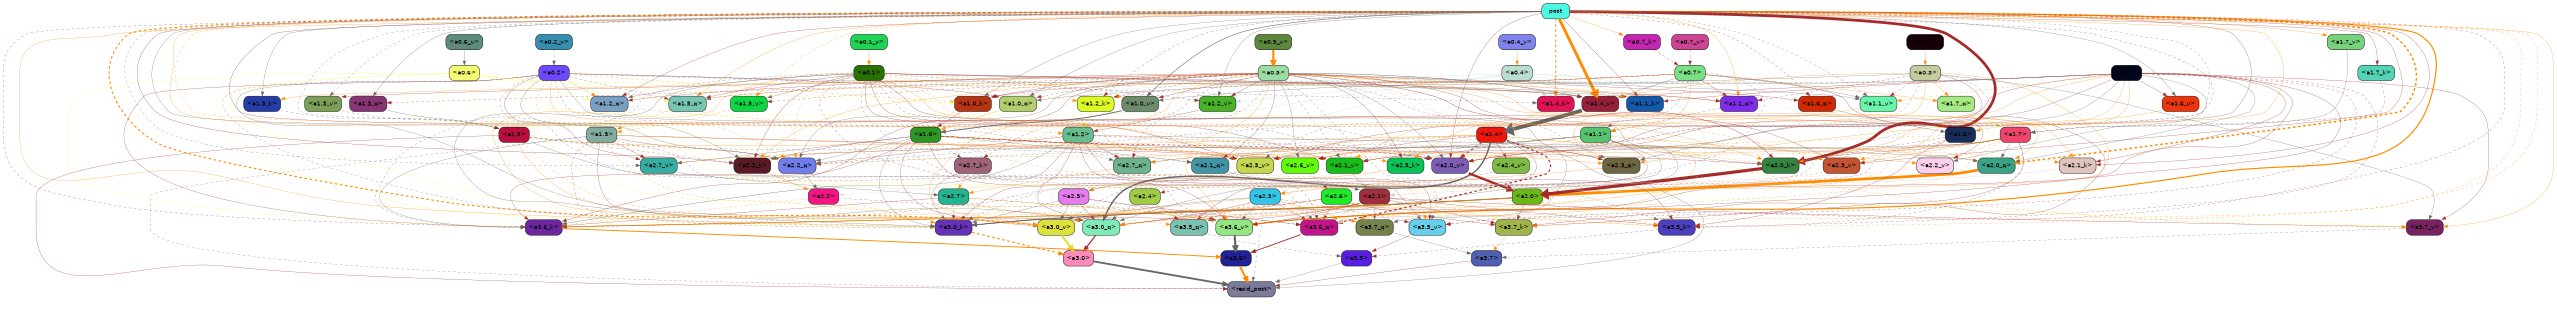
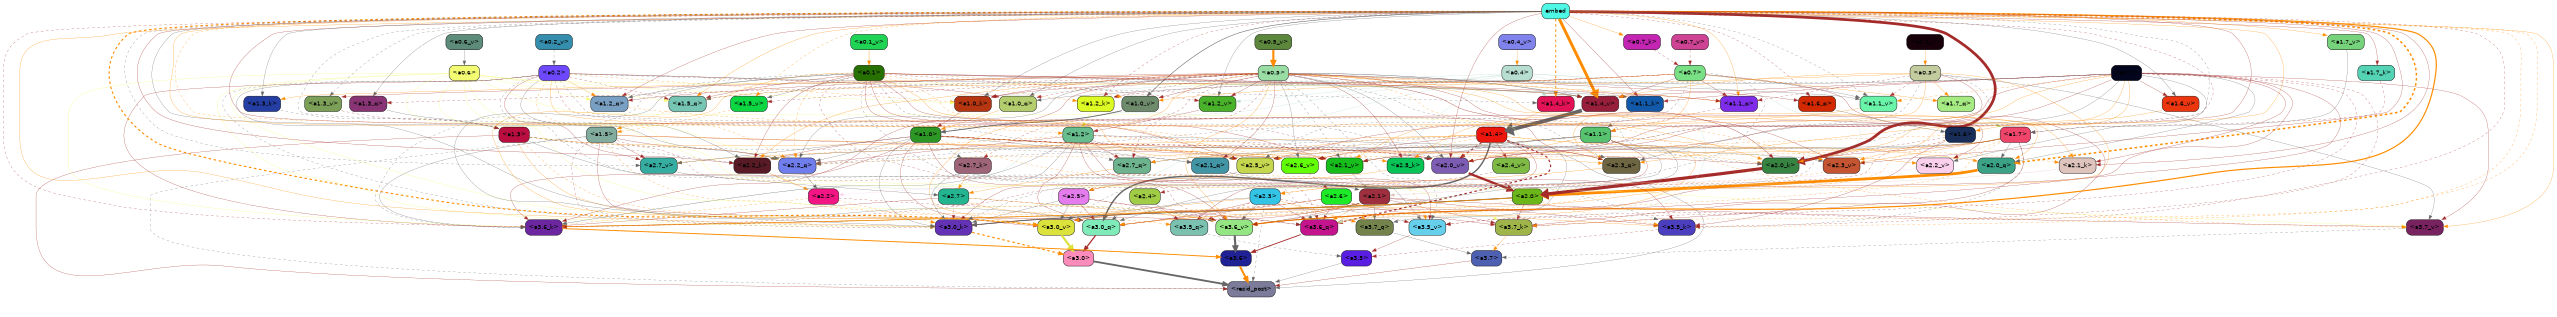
node "post": label "post" -> "embed"
edge "<a0.3>" -> "<a1.0_v>": color gray40 -> darkorange
edge "<a0.2>" -> "<a2.0_k>": style solid -> dashed
edge "<a1.2>" -> "<a2.0_q>": now "<a1.2>" -> "<a2.3_v>"
